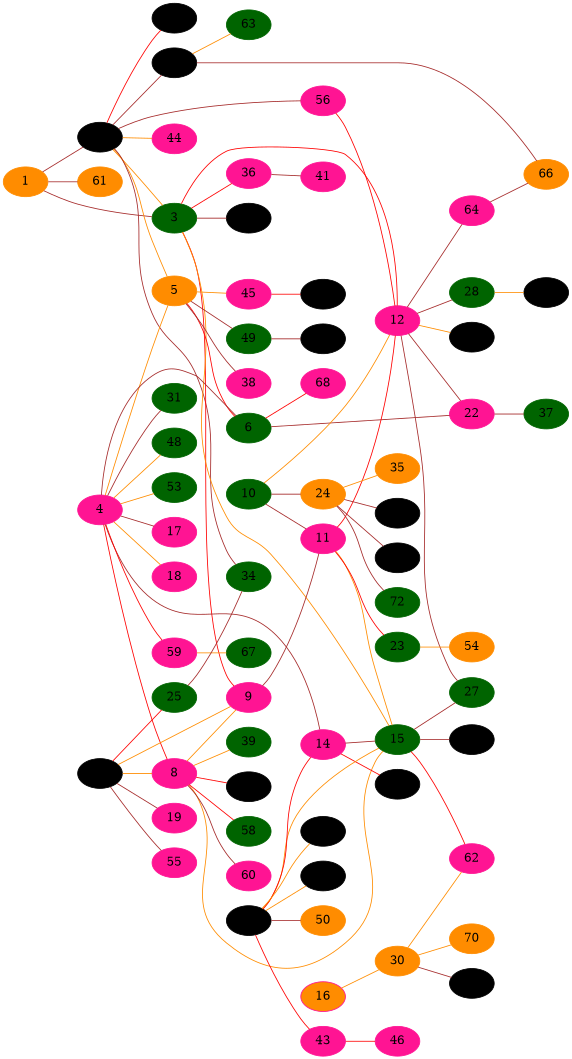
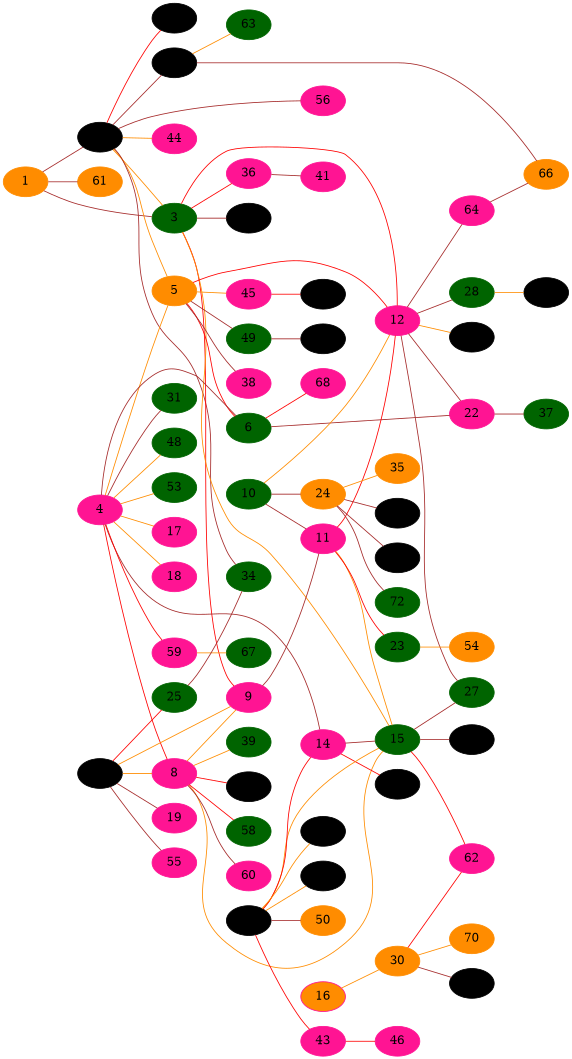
edge "56" -- "12": now "5" -- "12"
edge "4" -- "17": color brown -> darkorange
edge "62" -- "30": color darkorange -> red
